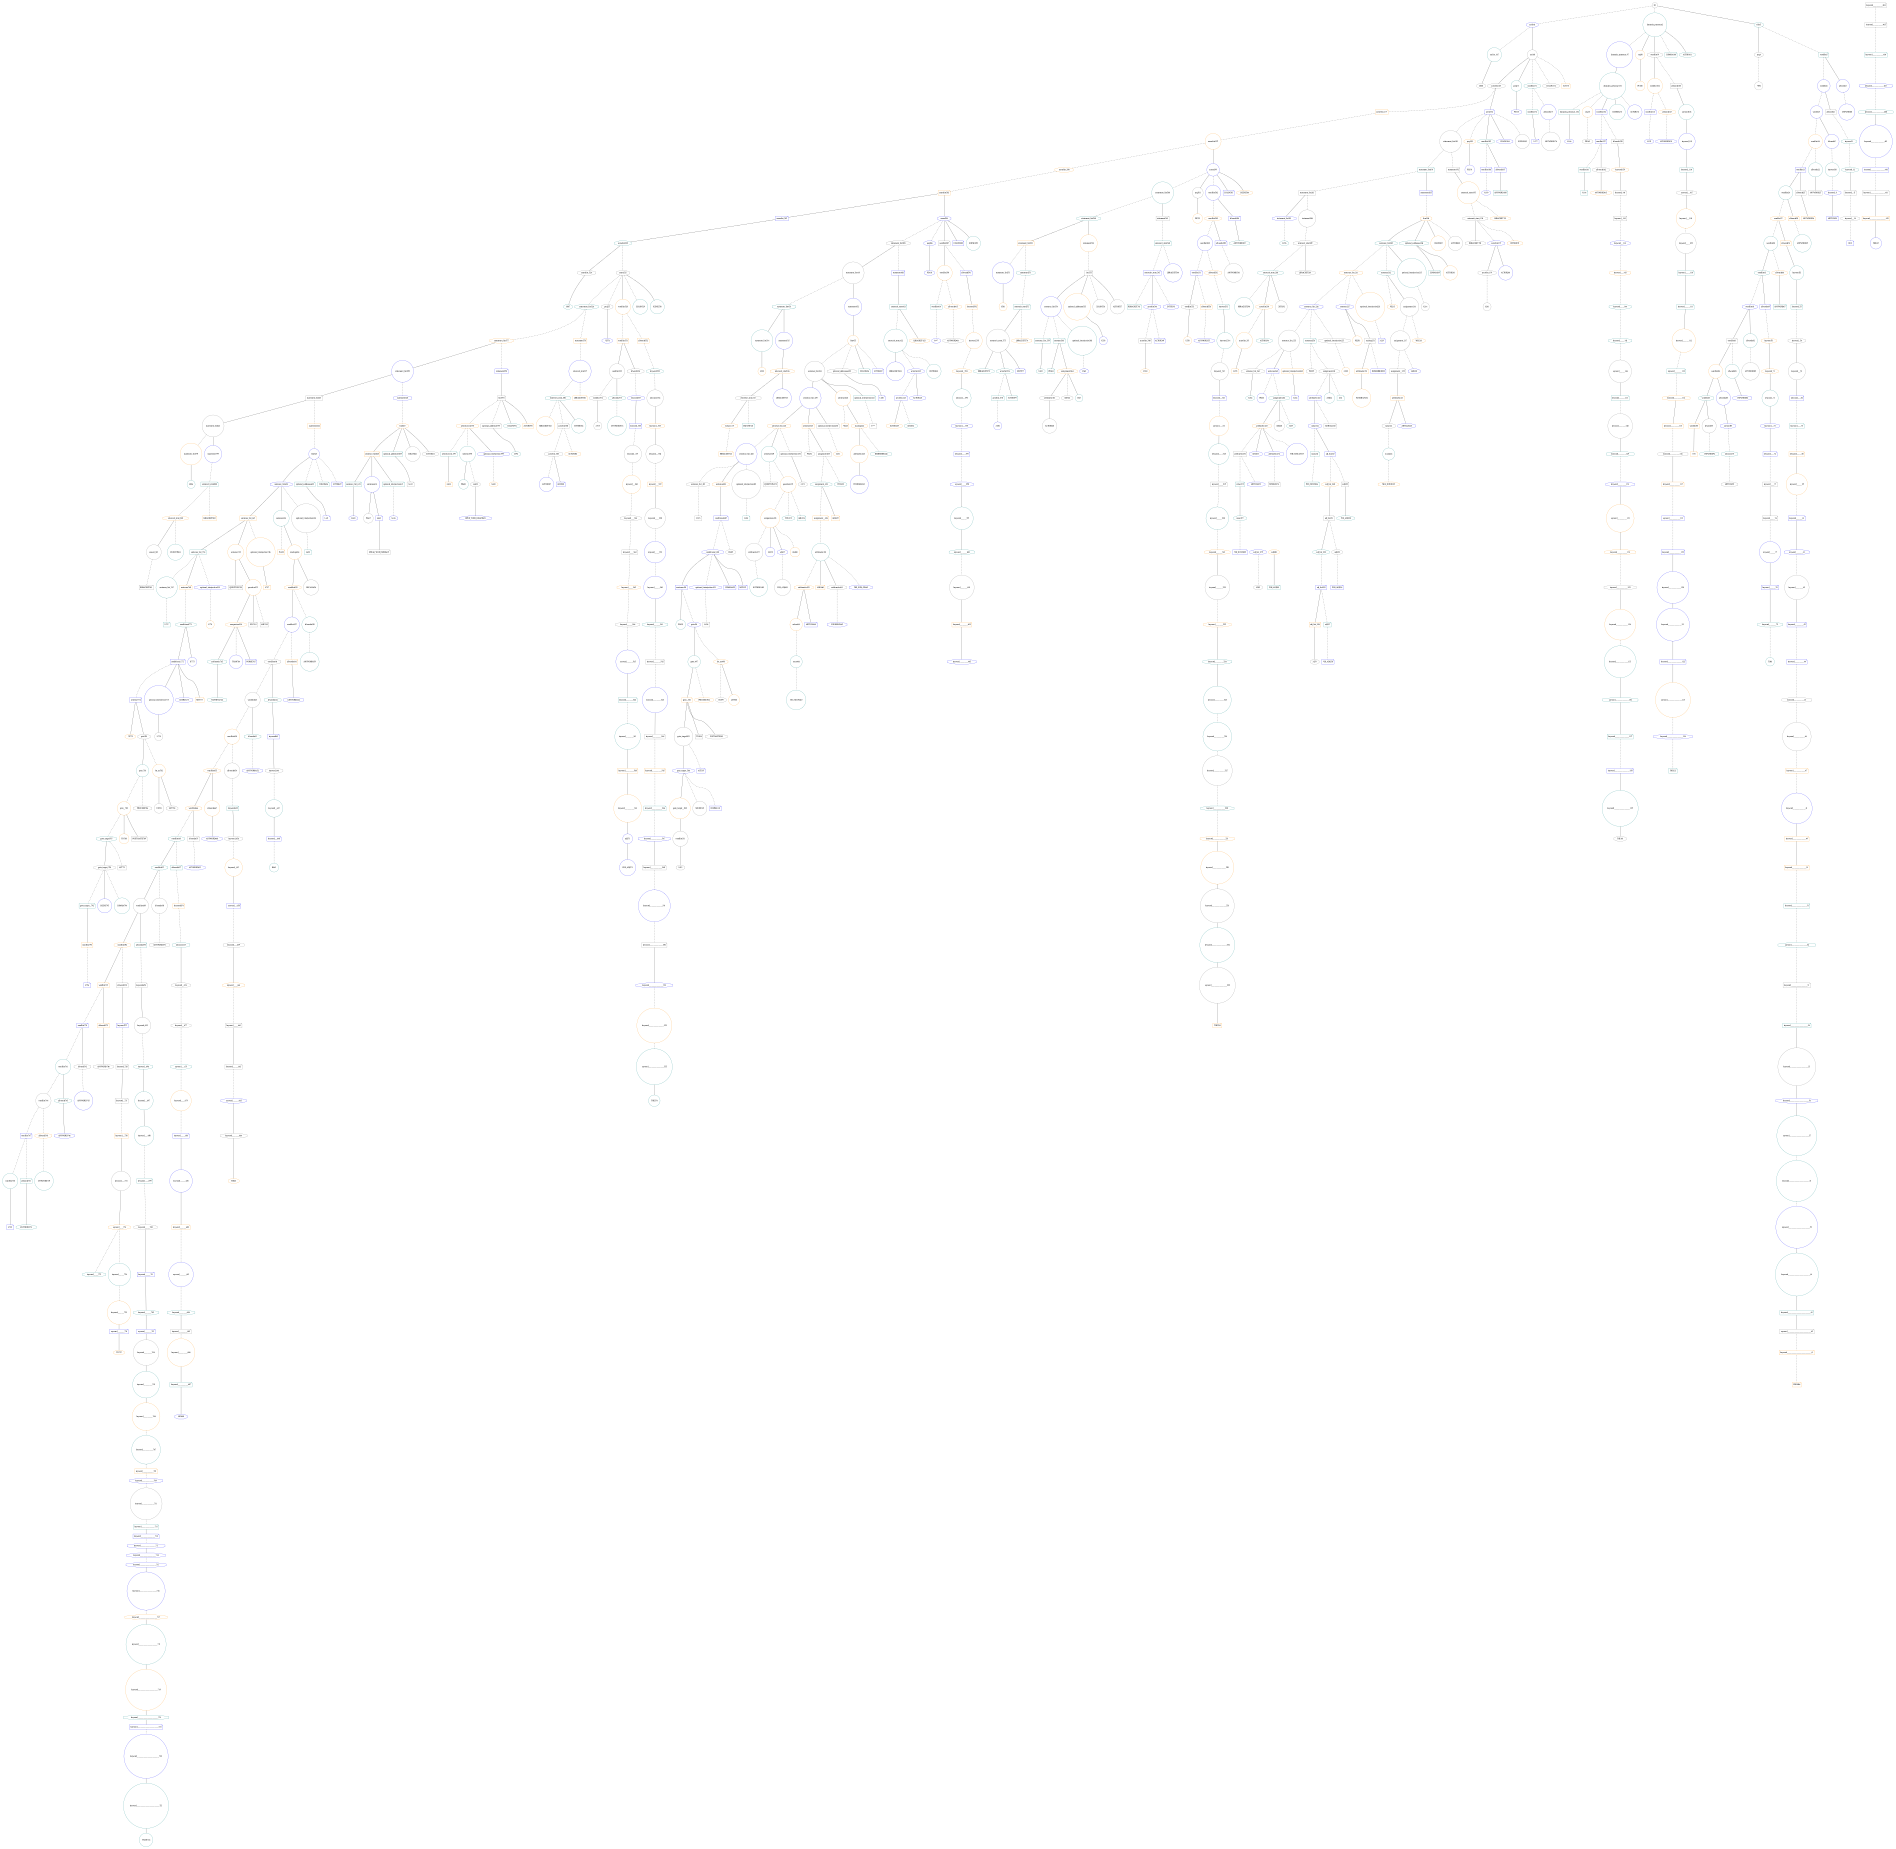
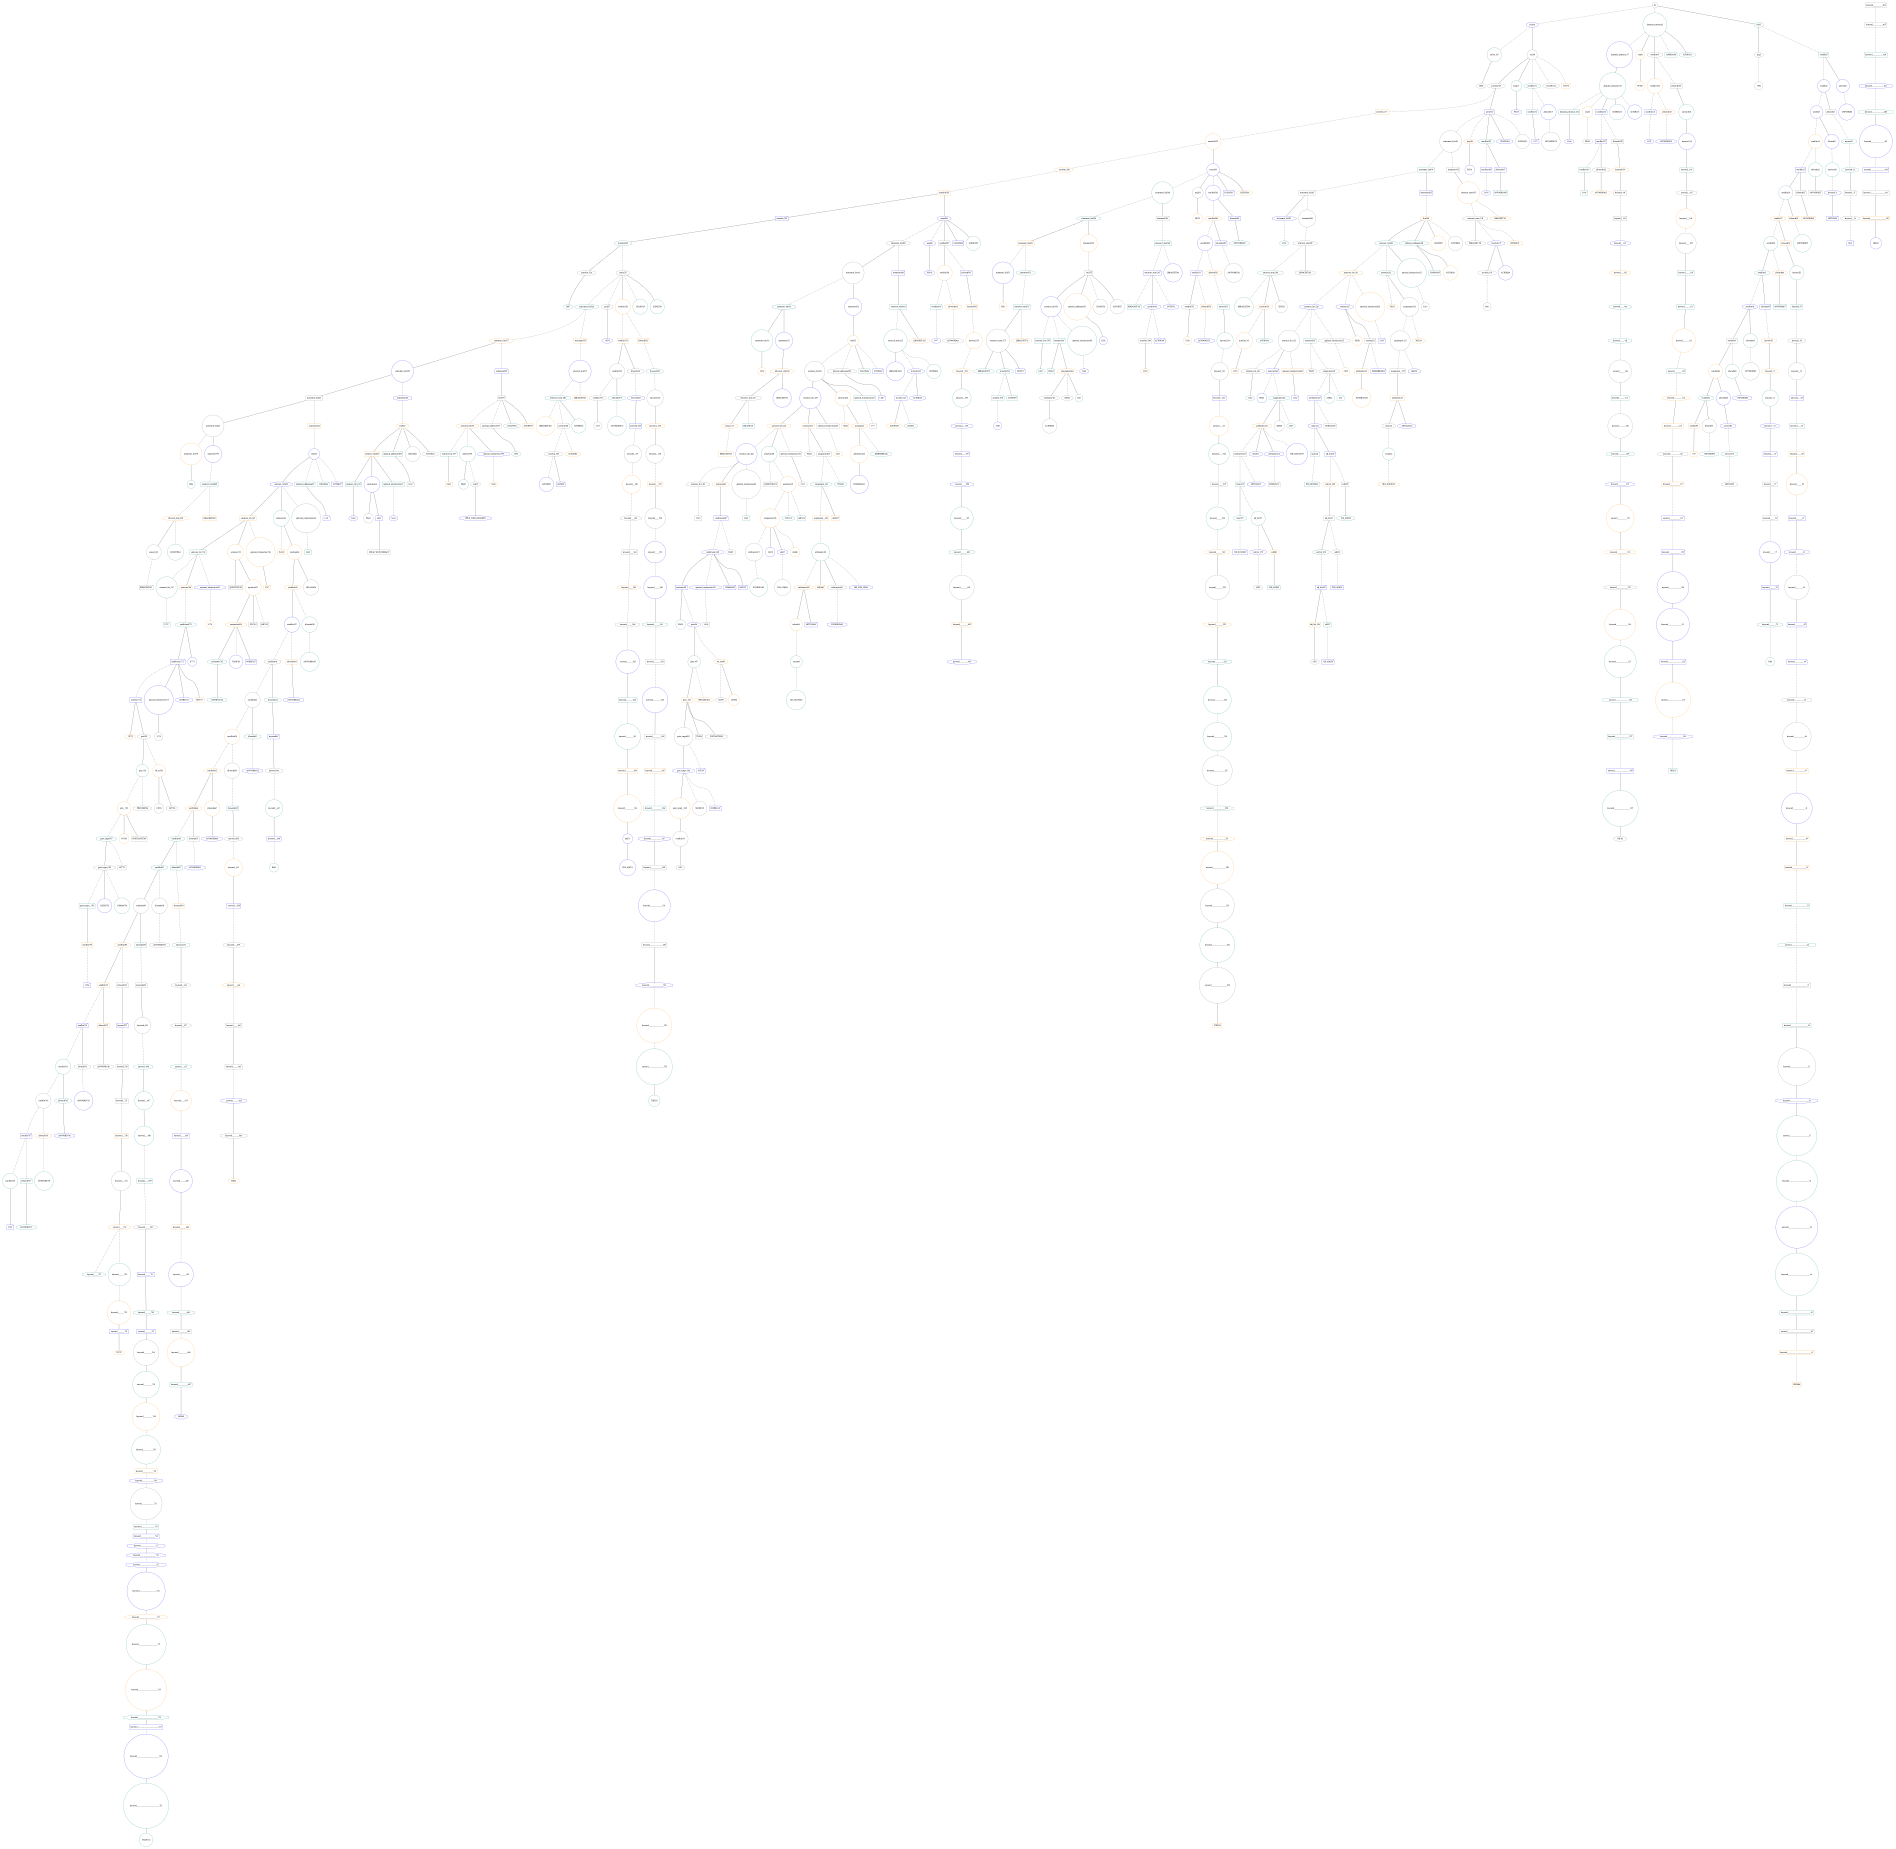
node "adj_list278": added
